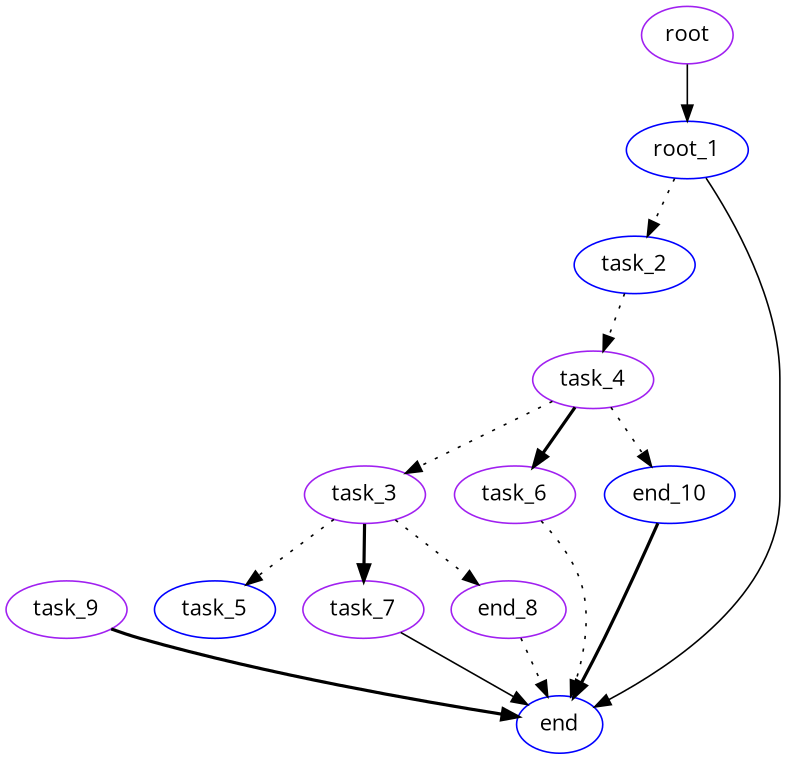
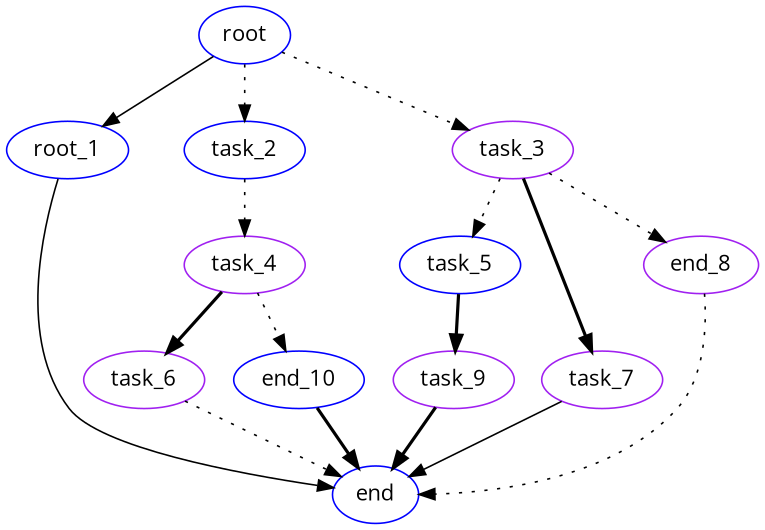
node "root": color purple -> blue
edge "root_1" -> "task_2": now "root" -> "task_2"
edge "task_5" -> "task_9": added
edge "task_4" -> "task_3": now "root" -> "task_3"
